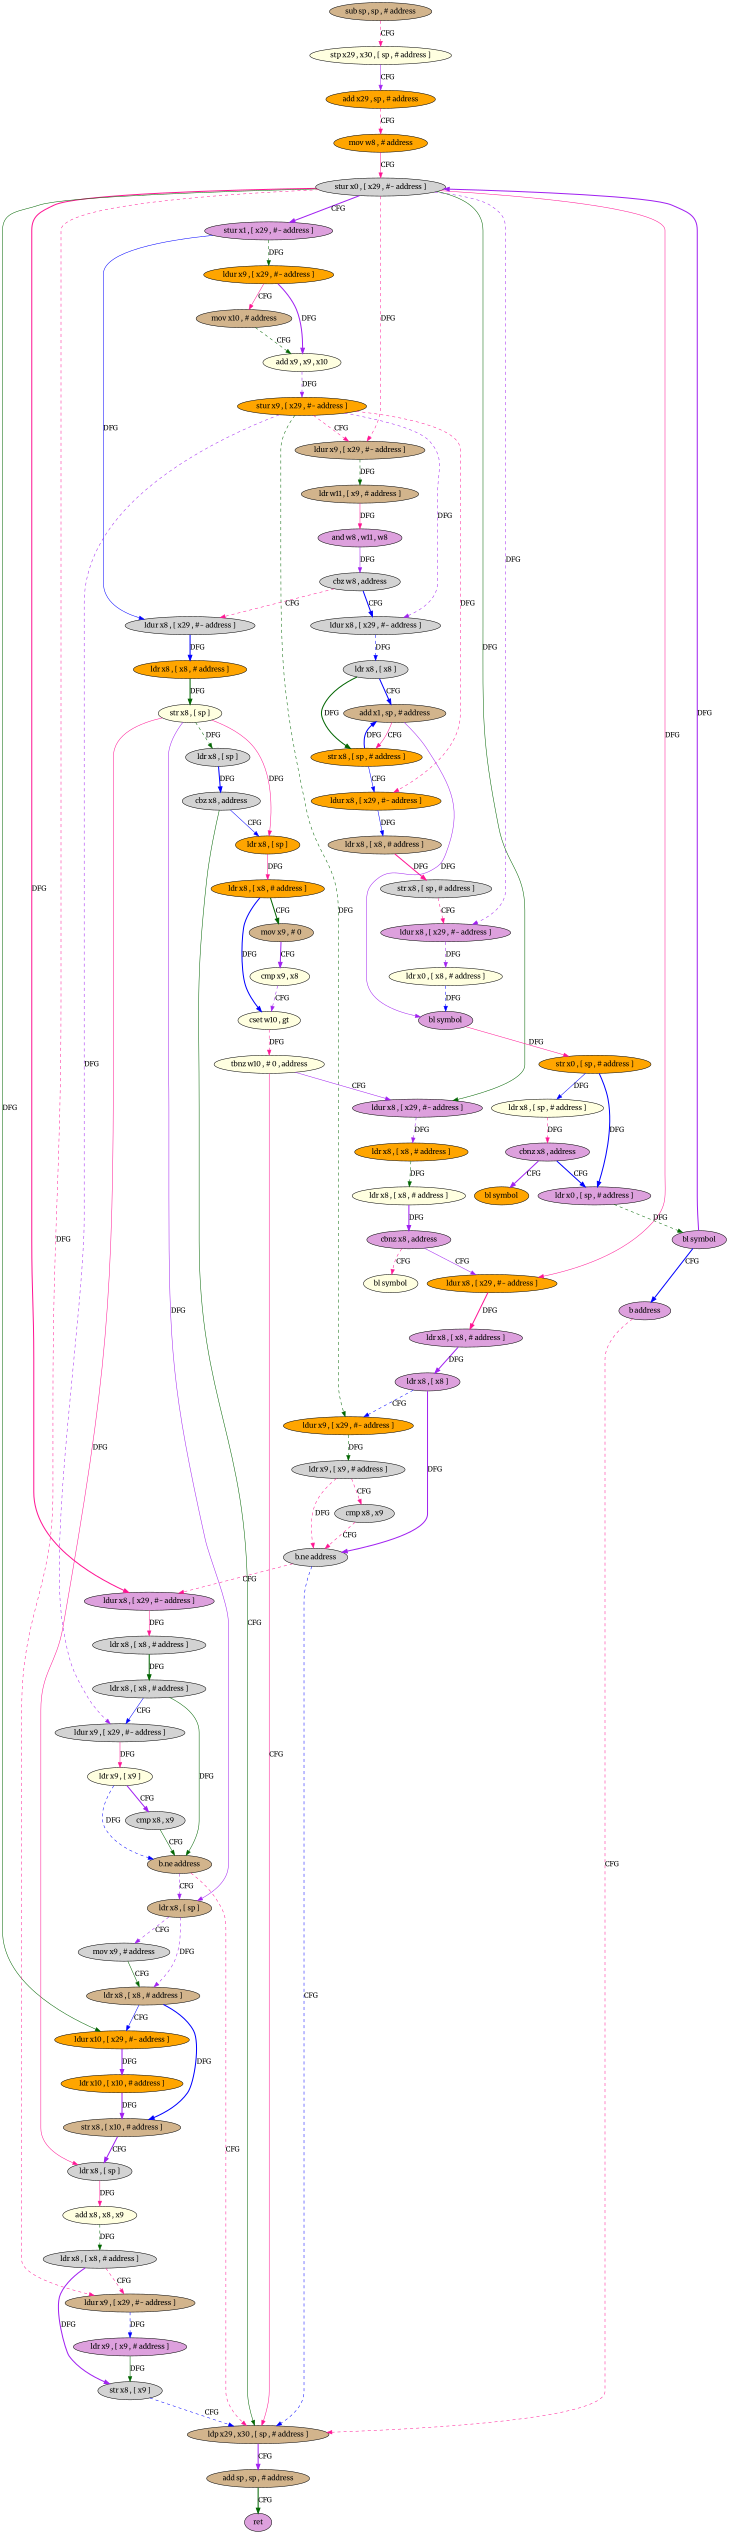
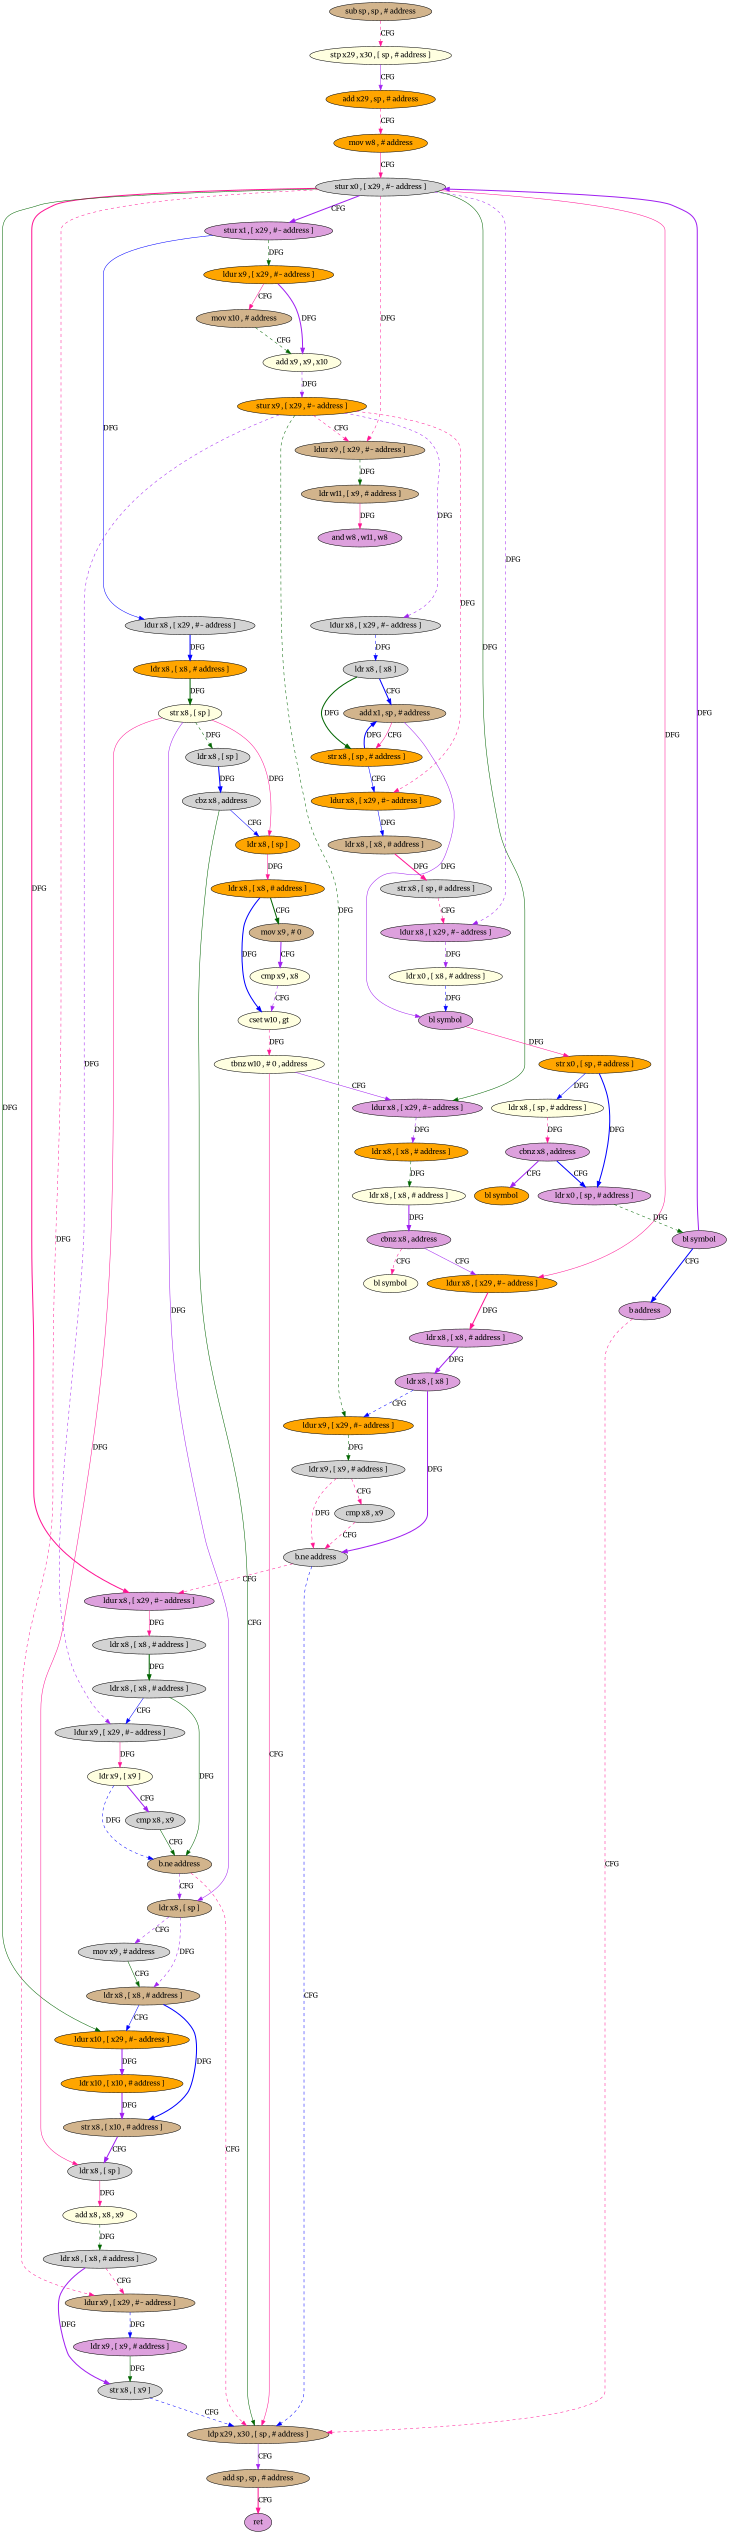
node "cbz w8 , address": removed
edge "ldp x29 , x30 , [ sp , # address ]" -> "add sp , sp , # address": style bold -> solid
edge "add sp , sp , # address" -> "ret": color darkgreen -> deeppink
